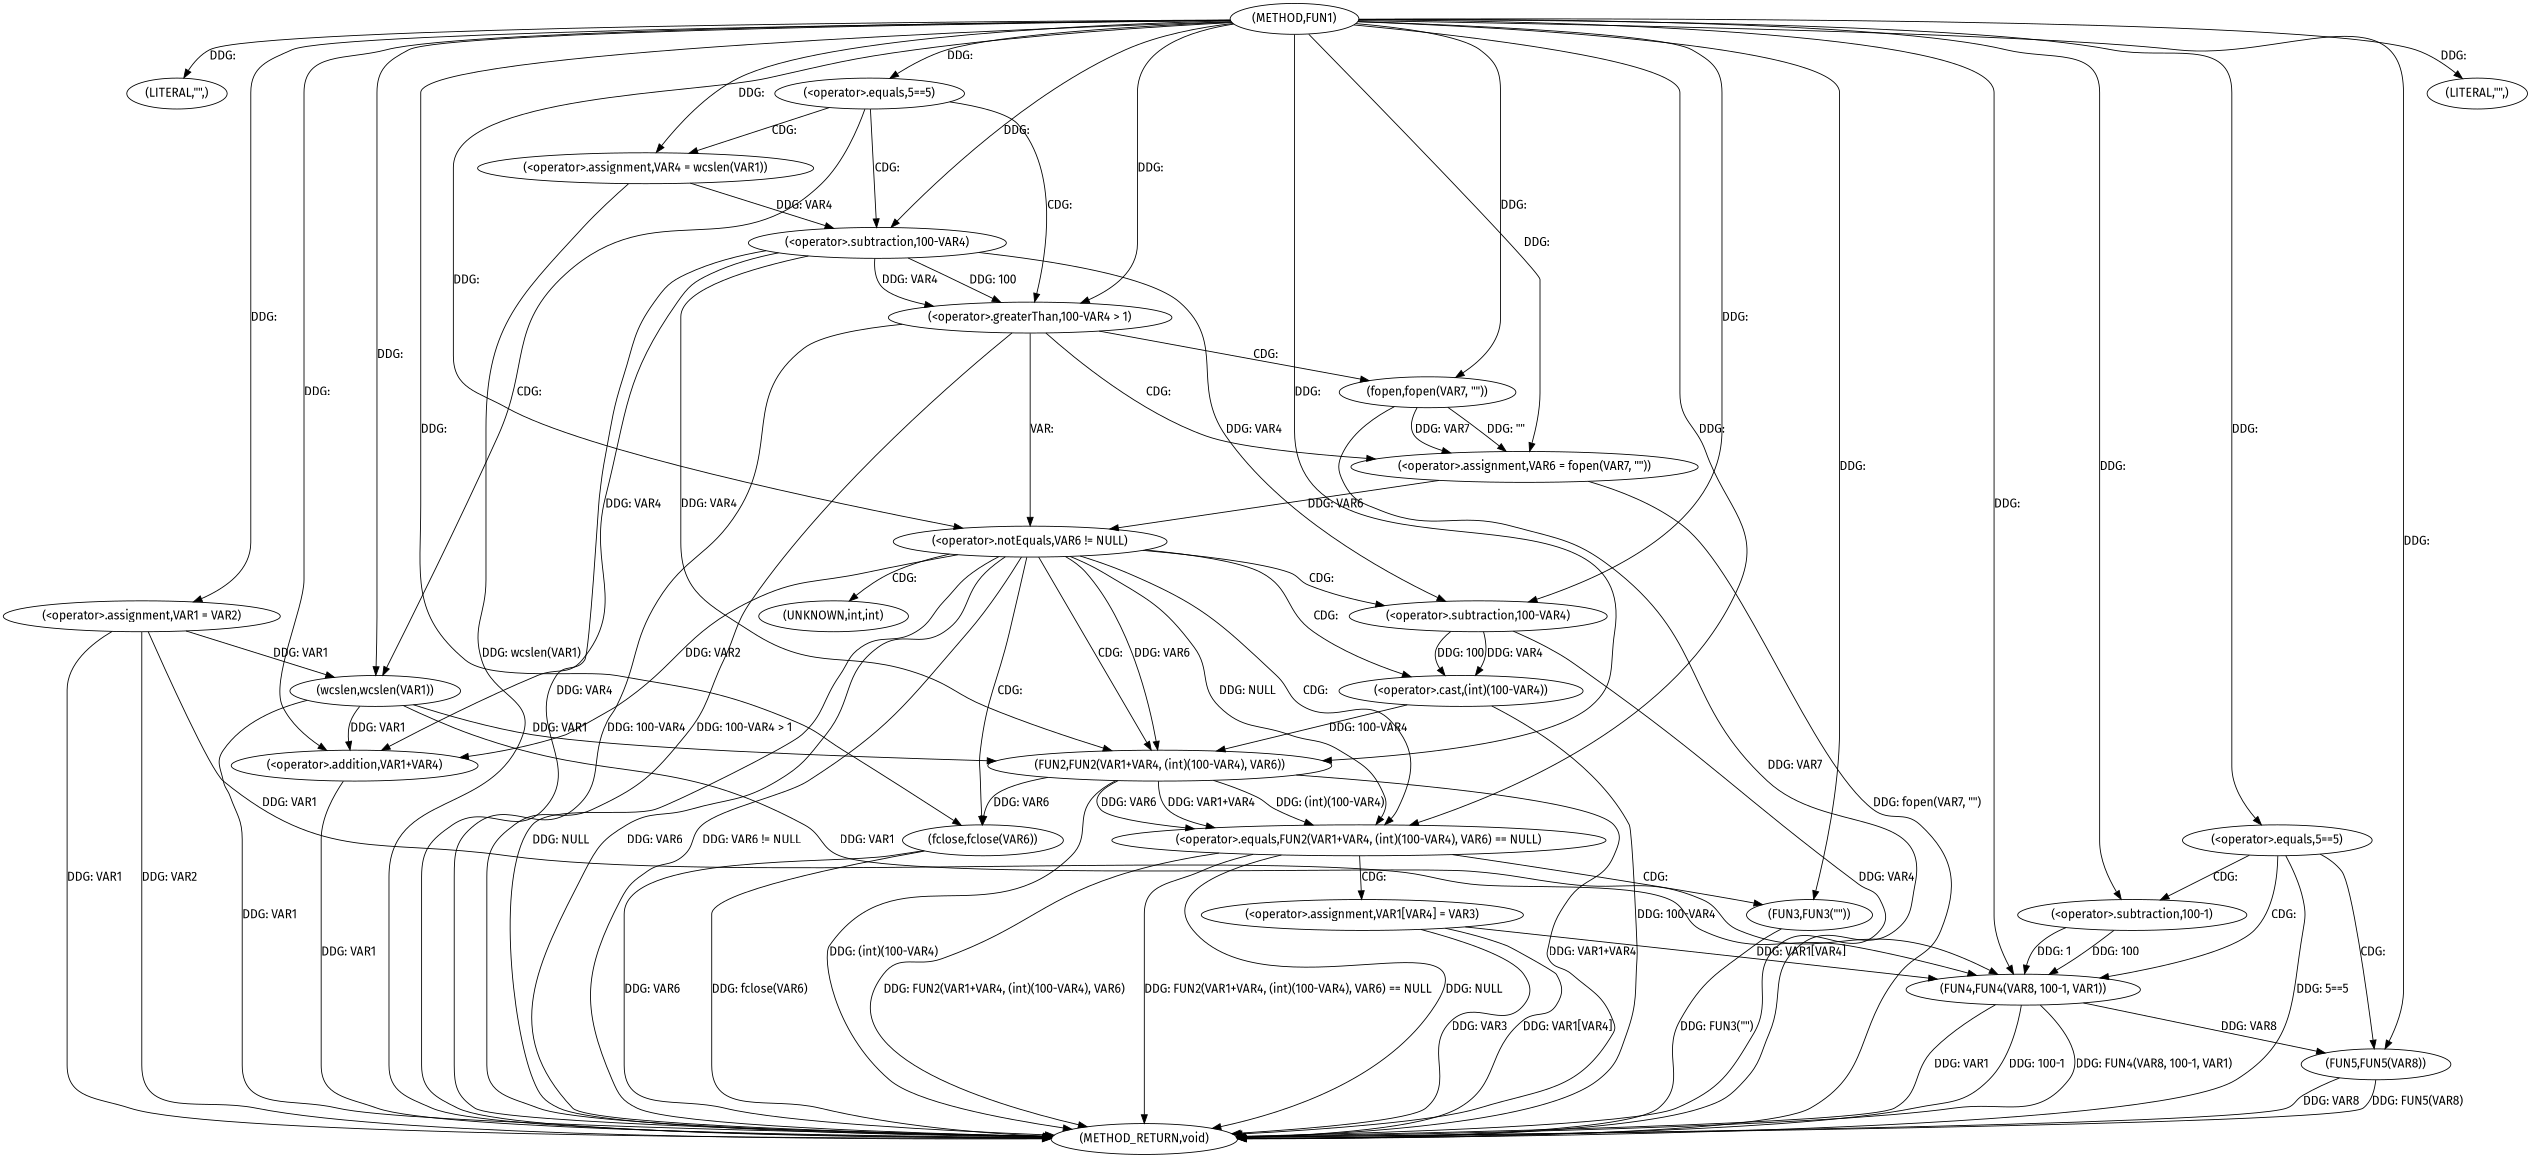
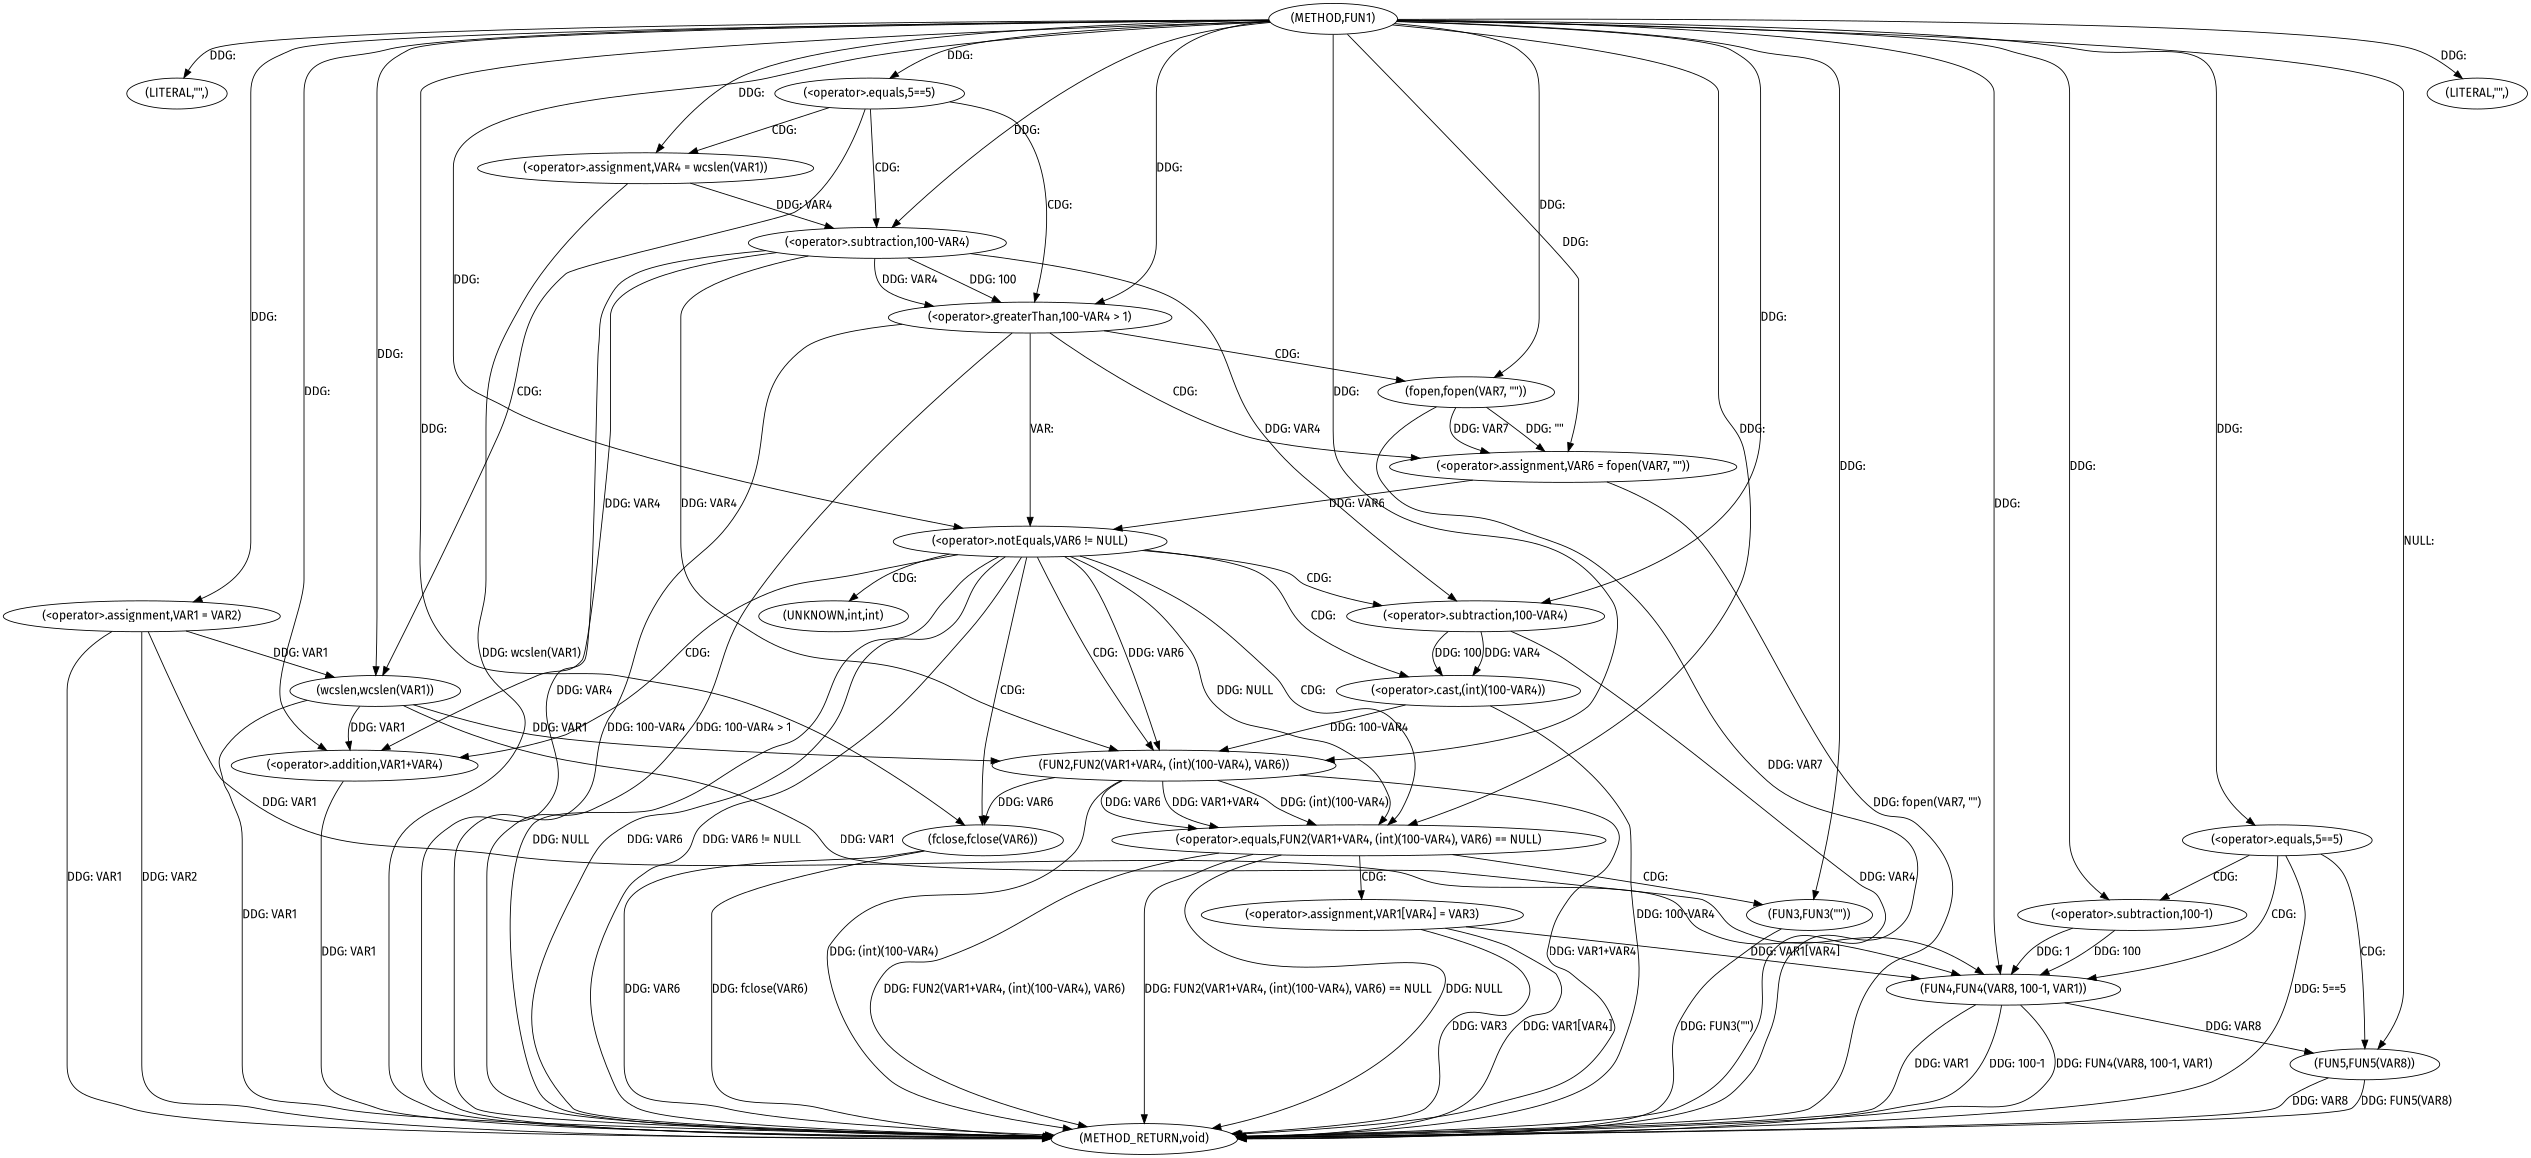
edge "(METHOD,FUN1)" -> "(FUN5,FUN5(VAR8))": label "DDG: " -> "NULL: "
edge "(<operator>.notEquals,VAR6 != NULL)" -> "(<operator>.addition,VAR1+VAR4)": label "DDG: VAR2" -> "CDG: "
